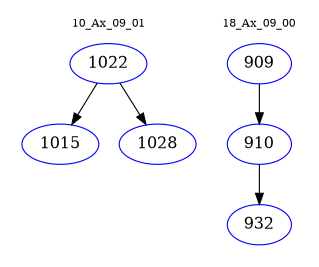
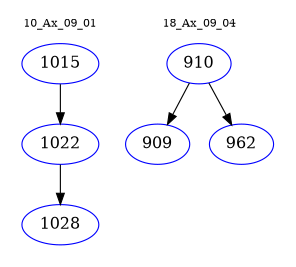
cluster "18_Ax_09_00": label "18_Ax_09_00" -> "18_Ax_09_04"
edge "909" -> "910": reversed
edge "1022" -> "1015": reversed
node "932": label "932" -> "962"
